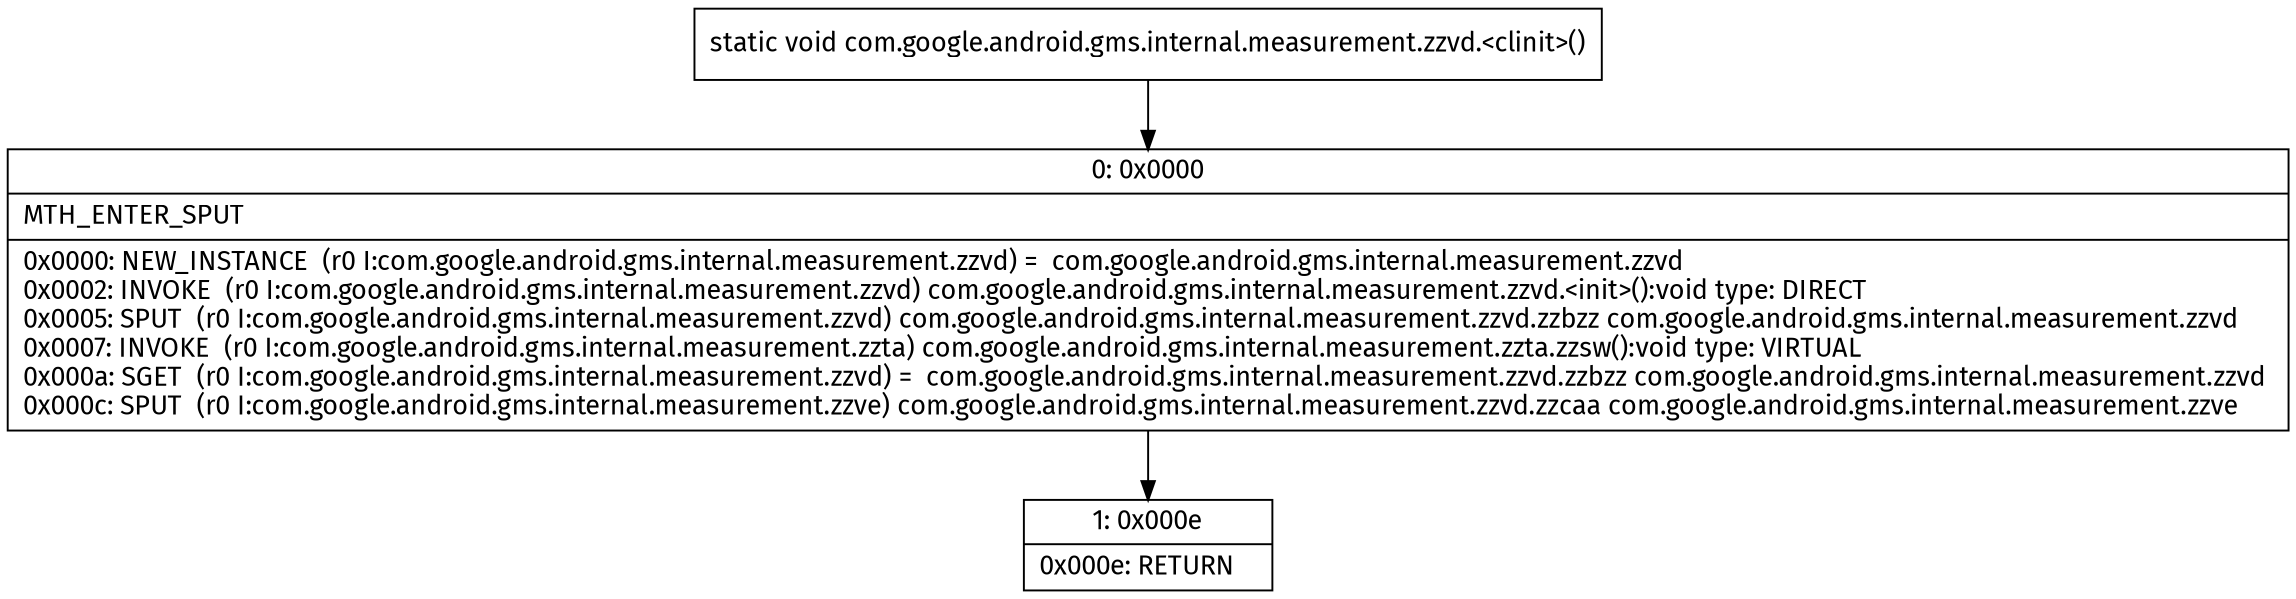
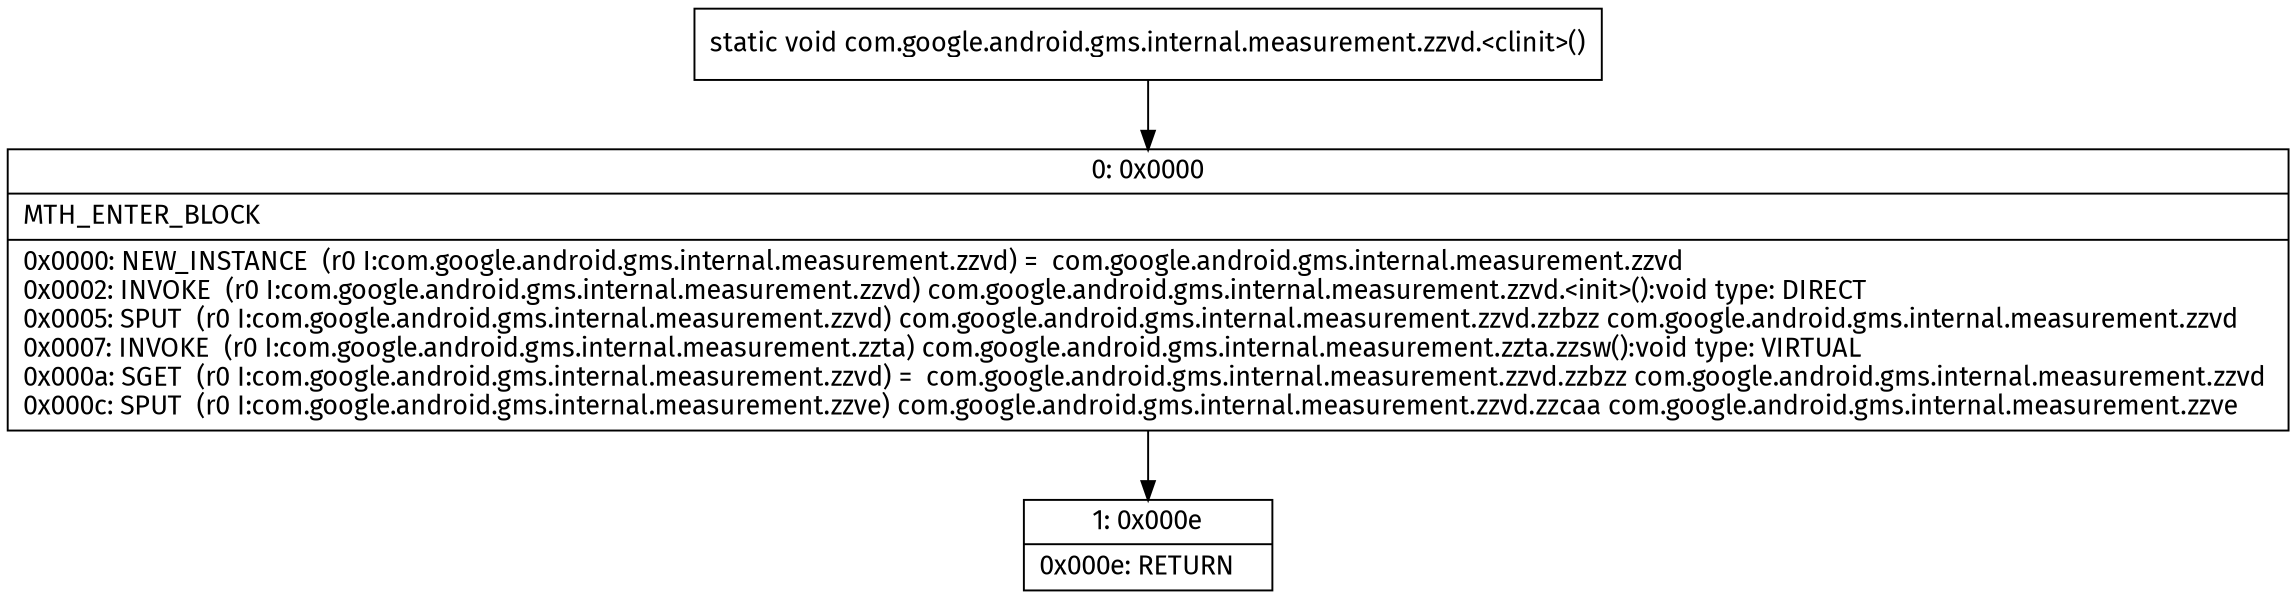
node "0: 0x0000": text "MTH_ENTER_SPUT" -> "MTH_ENTER_BLOCK"
